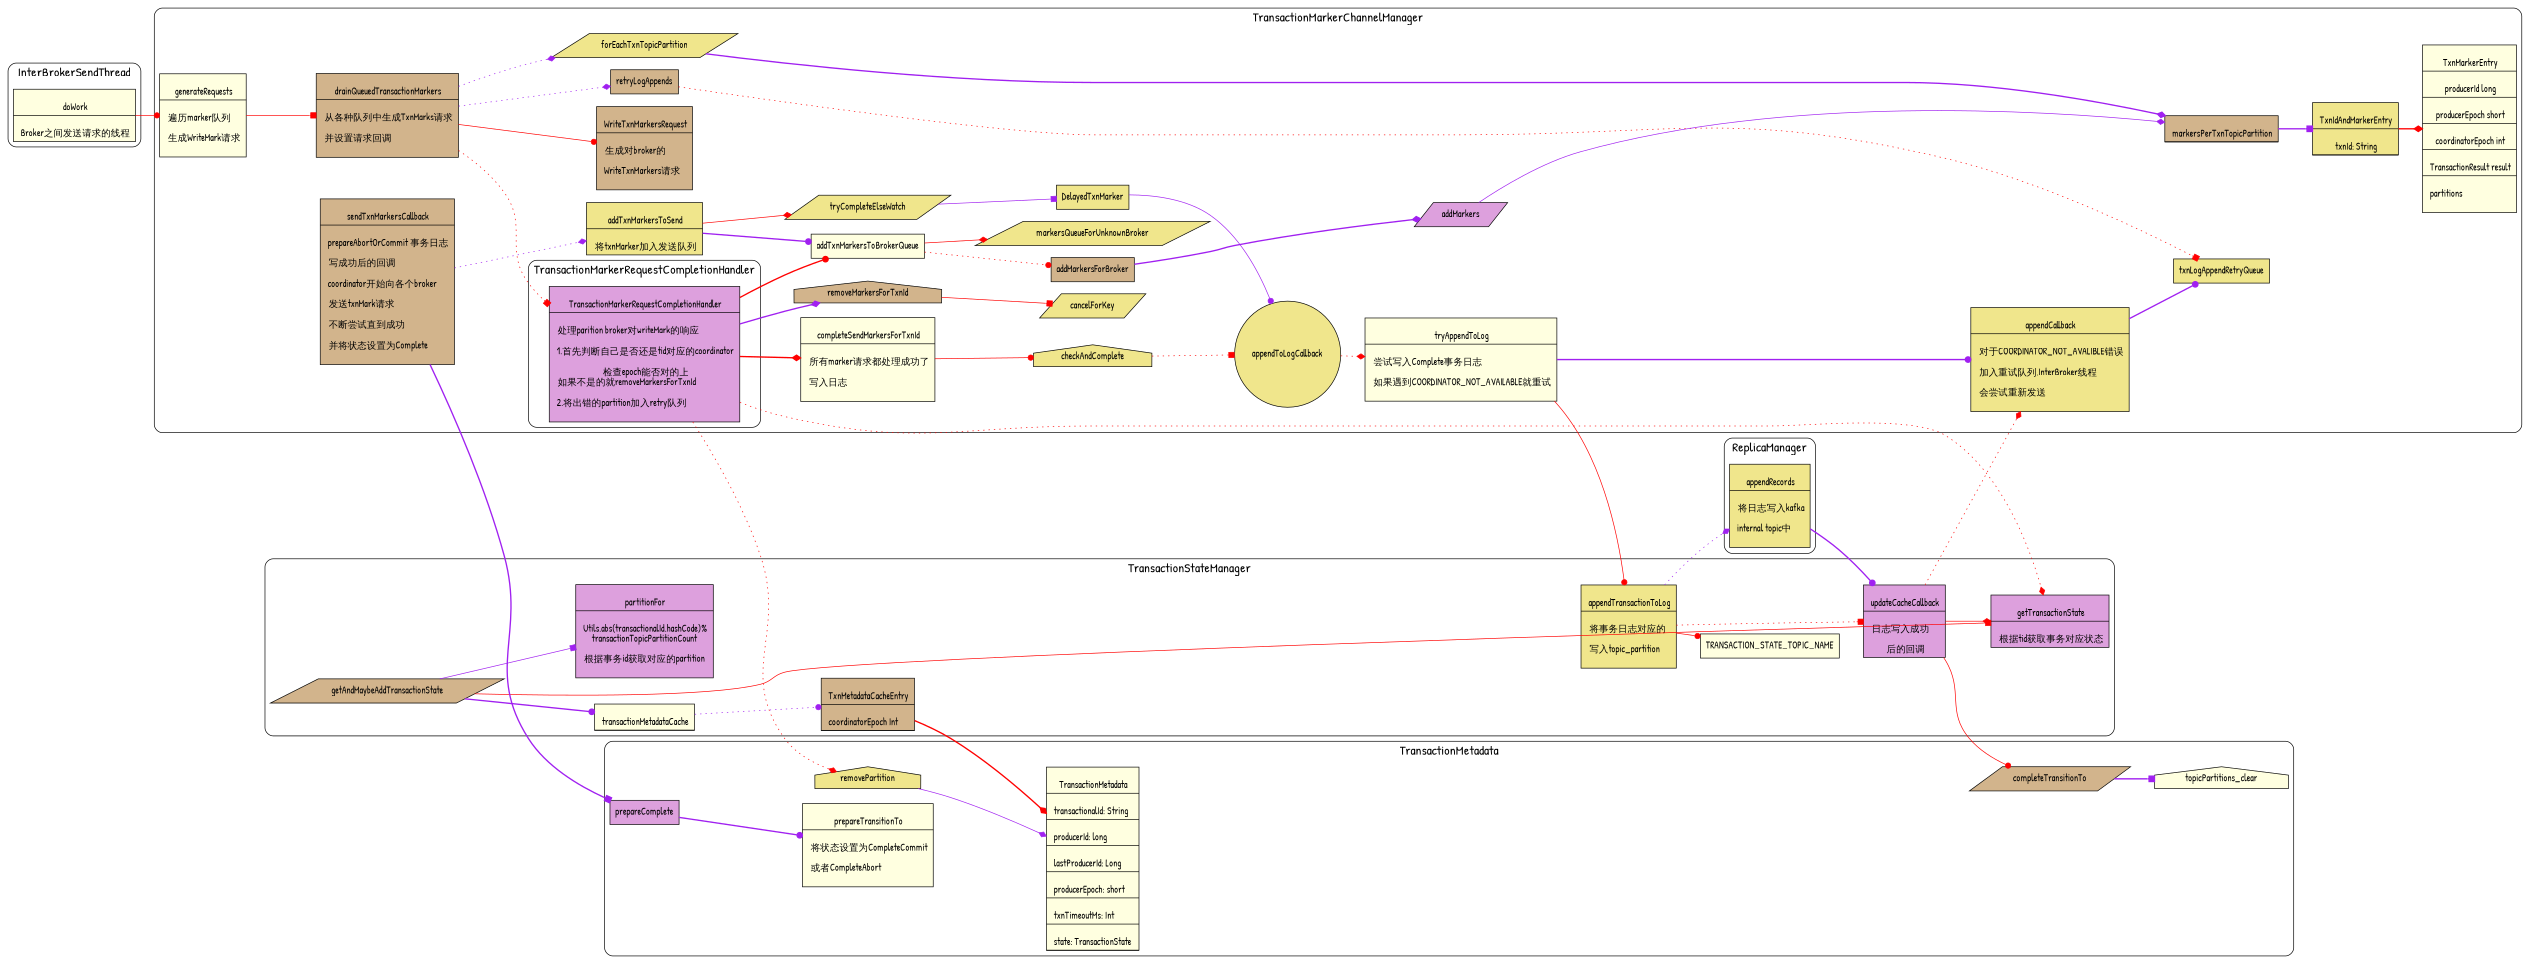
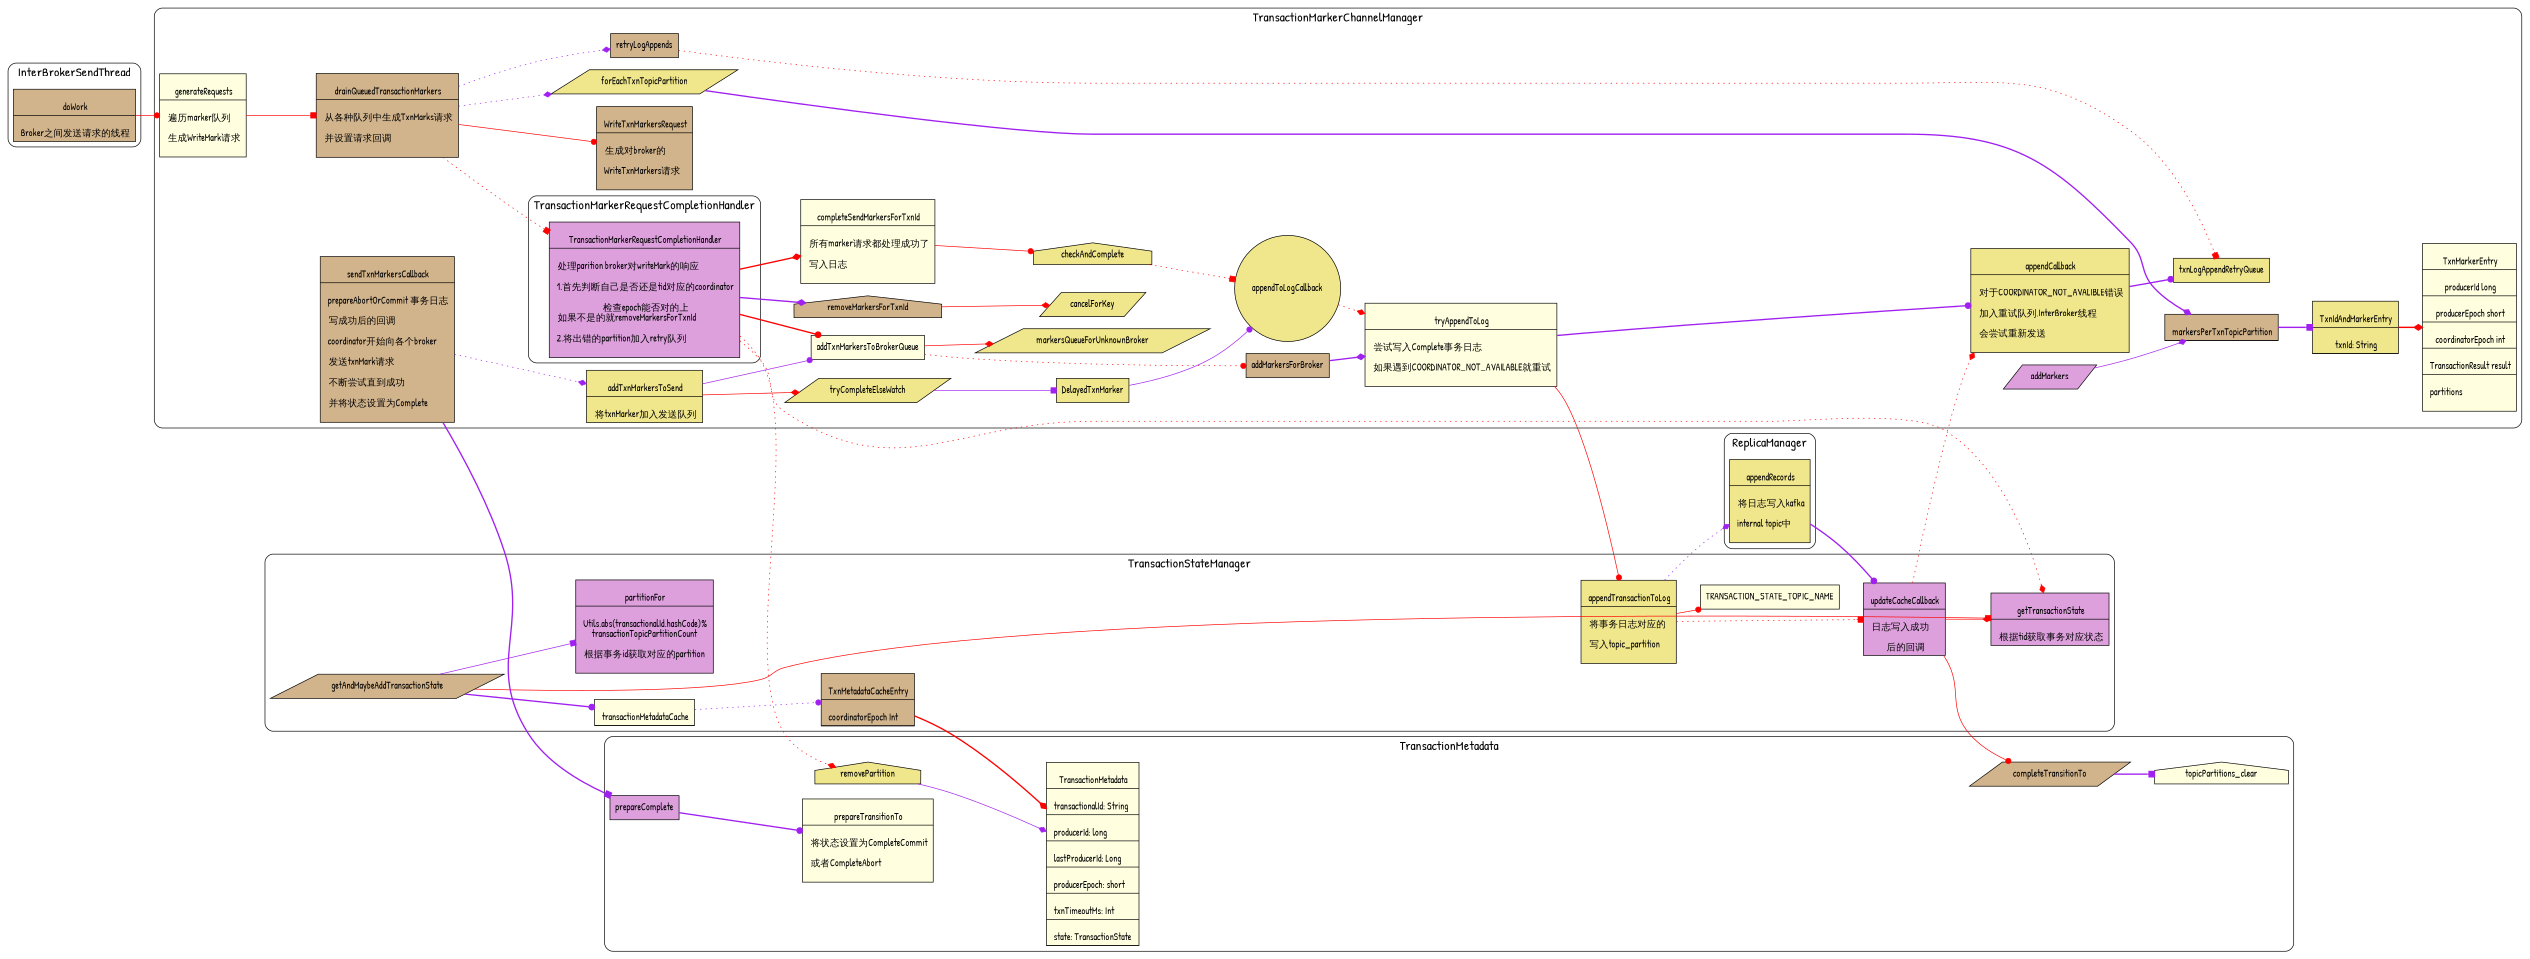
node "doWork": fillcolor lightyellow -> tan
edge "addTxnMarkersToSend" -> "addTxnMarkersToBrokerQueue": style bold -> solid
edge "addMarkersForBroker" -> "addMarkers": now "addMarkersForBroker" -> "tryAppendToLog"
edge "removeMarkersForTxnId" -> "cancelForKey": arrowhead box -> diamond
